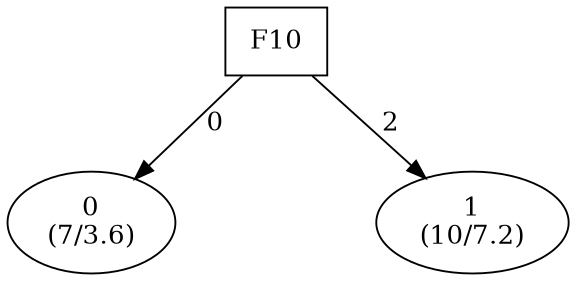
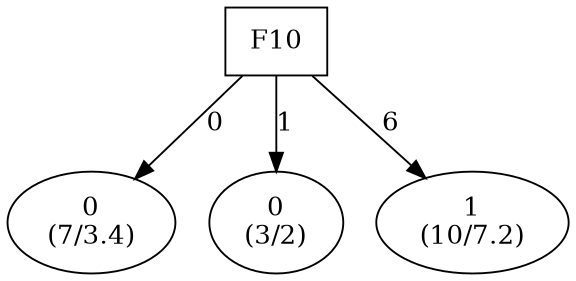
edge "F10" -> "1 (10/7.2)": label "2" -> "6"
node "0 (7/3.6)": label "0 (7/3.6)" -> "0 (7/3.4)"
node "0 (3/2)": added
